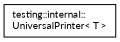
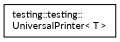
node "testing::internal:: UniversalPrinter< T >": label "testing::internal:: UniversalPrinter< T >" -> "testing::testing:: UniversalPrinter< T >"
